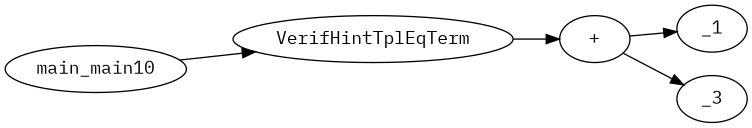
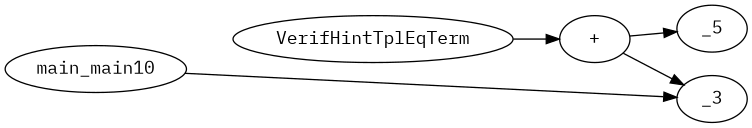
node "_1": label "_1" -> "_5"
edge "main_main10" -> "VerifHintTplEqTerm": now "main_main10" -> "_3"
